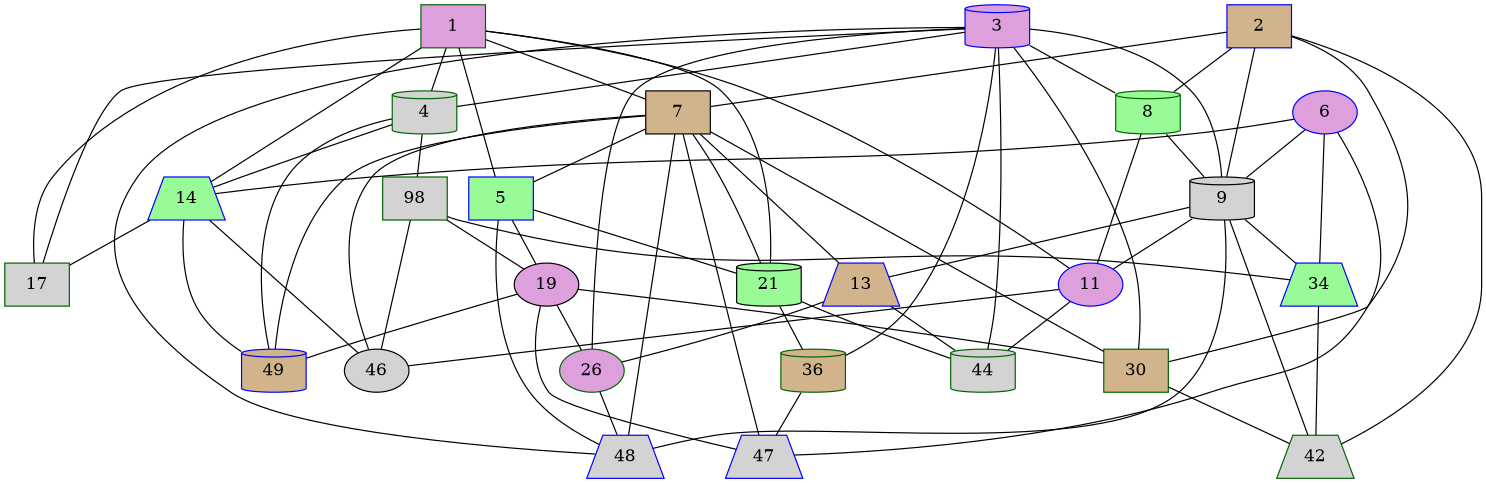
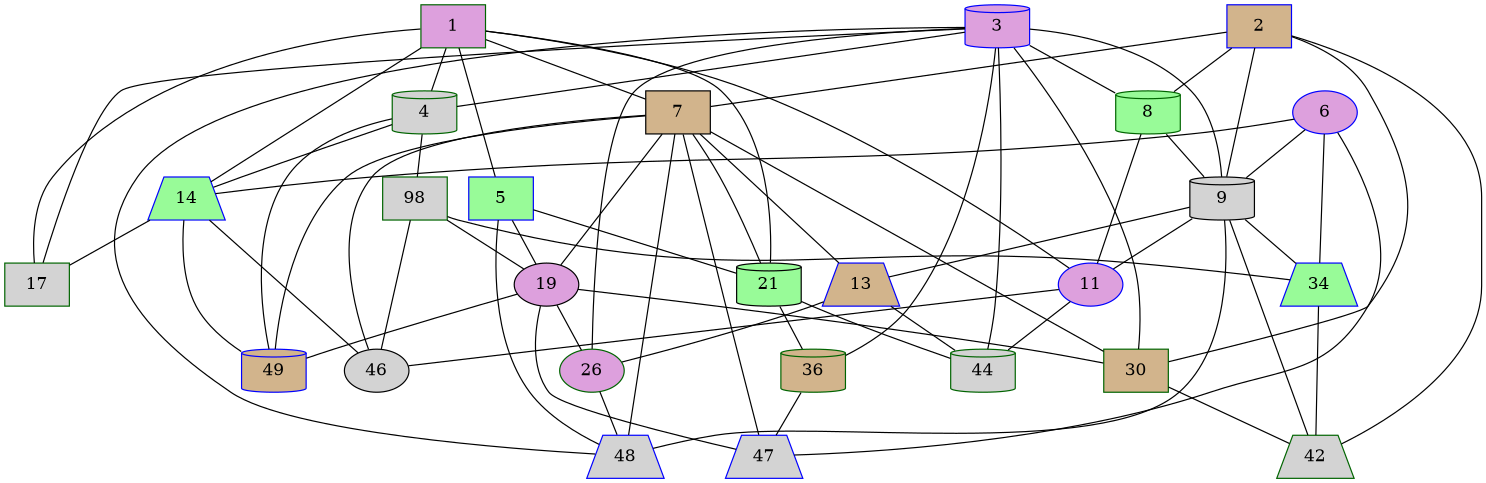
edge "7" -- "5": now "7" -- "19"
